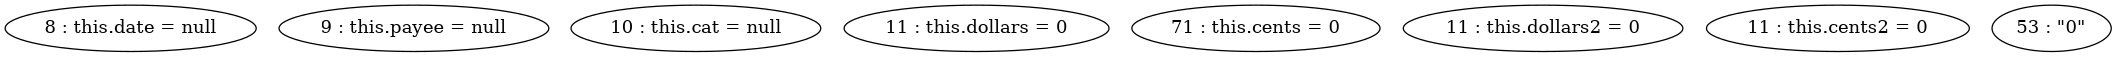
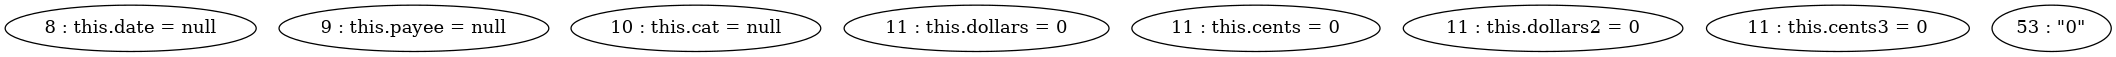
node "71 : this.cents = 0": label "71 : this.cents = 0" -> "11 : this.cents = 0"
node "11 : this.cents2 = 0": label "11 : this.cents2 = 0" -> "11 : this.cents3 = 0"
